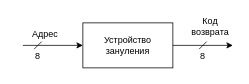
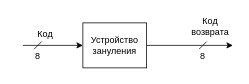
node "Адрес": label "Адрес" -> "Код"
node "Устройство зануления": size 90x45 -> 64x45
